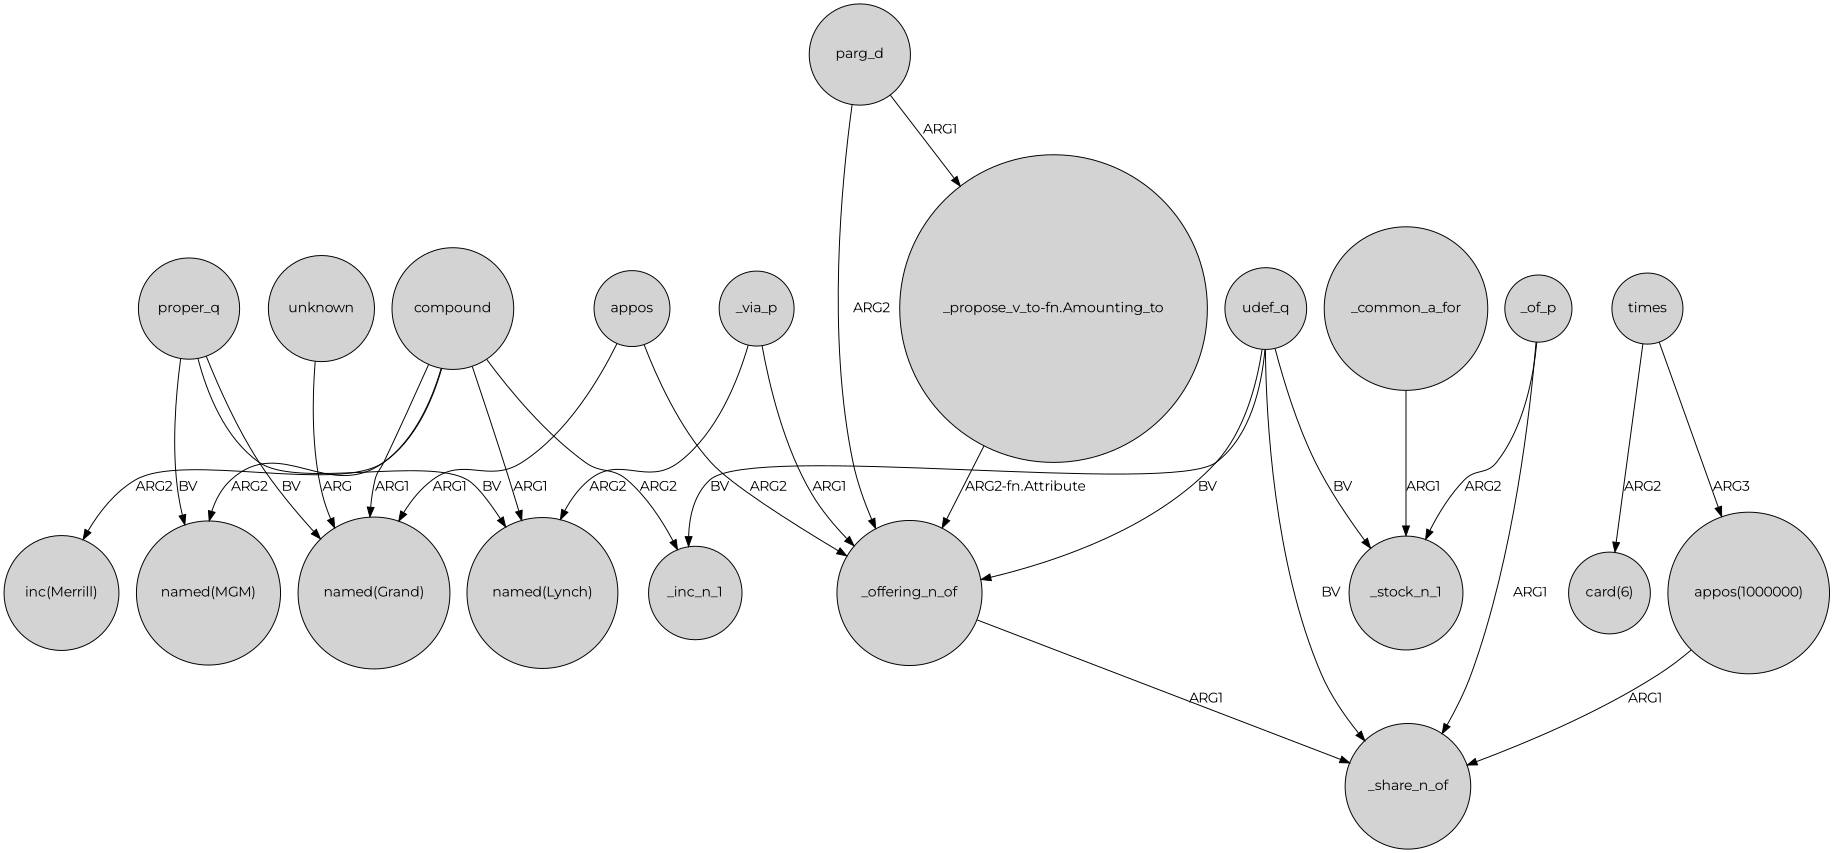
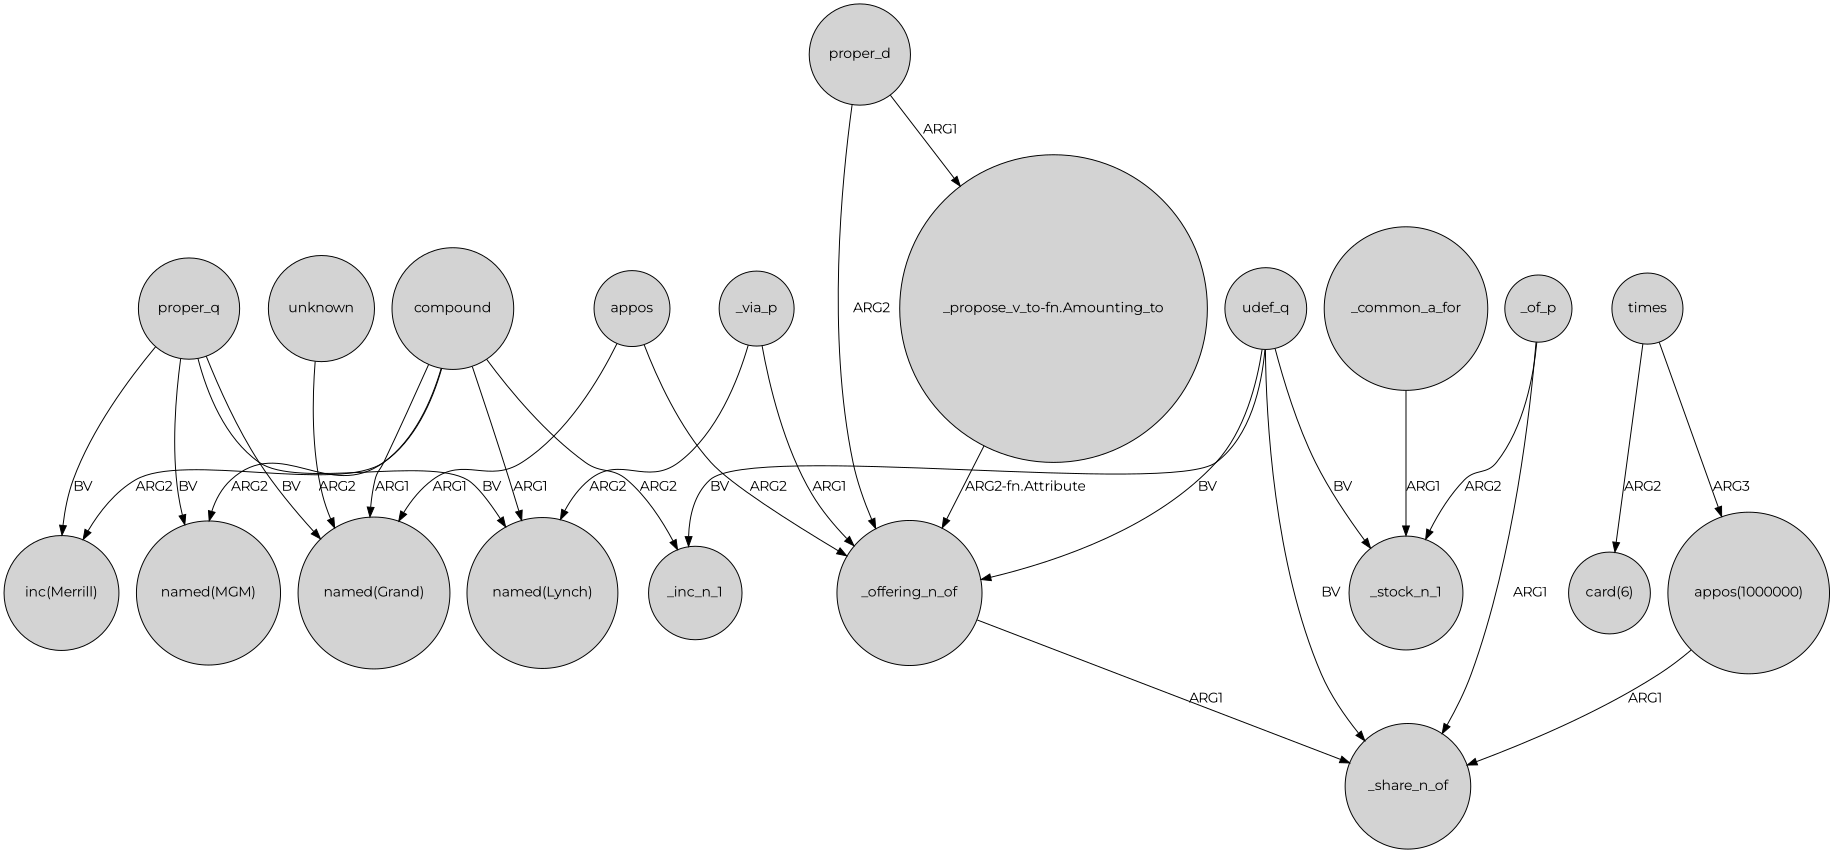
node "parg_d": label "parg_d" -> "proper_d"
edge "proper_q" -> "inc(Merrill)": added, label "BV"
edge "unknown" -> "named(Grand)": label "ARG" -> "ARG2"
